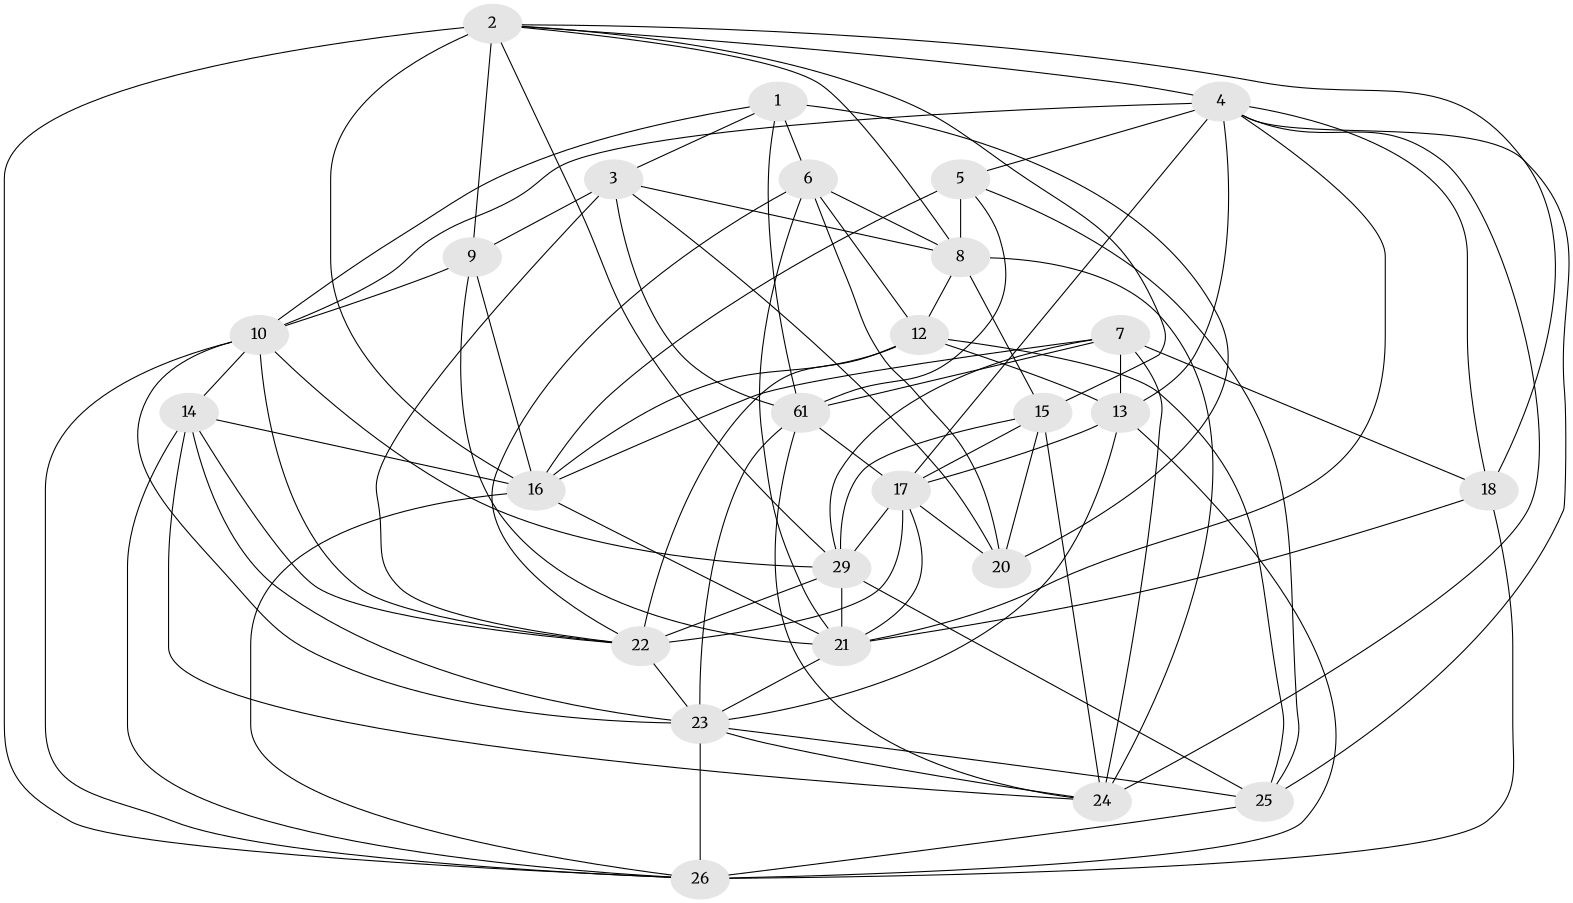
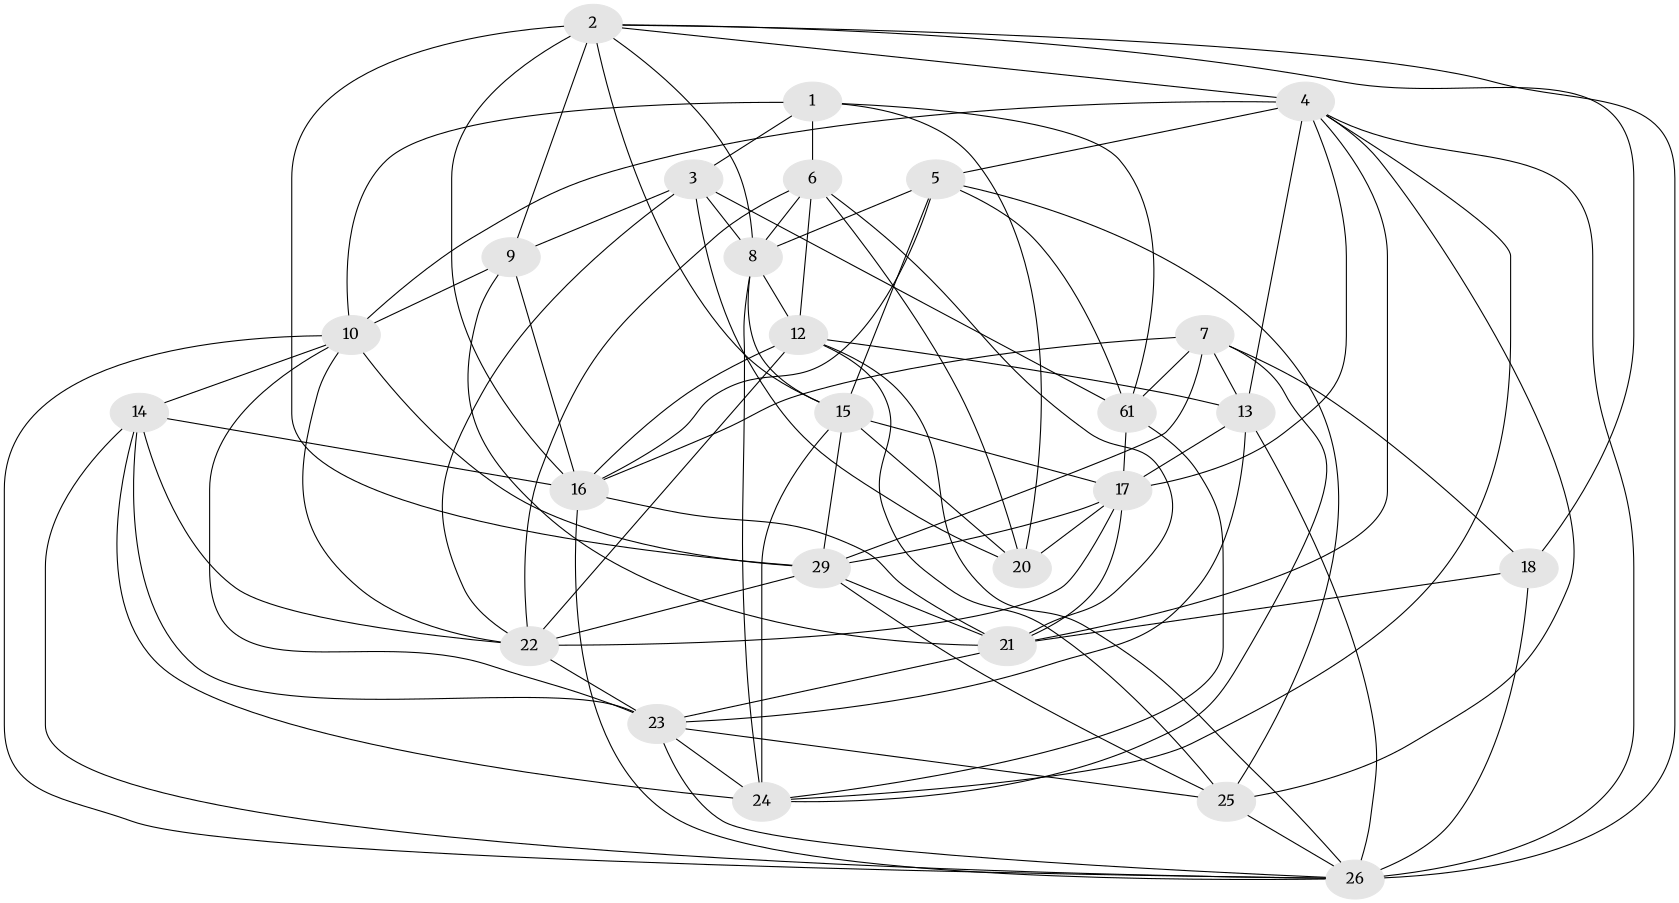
edge "4" -- "18": now "4" -- "26"
edge "5" -- "15": added
edge "61" -- "23": removed
edge "12" -- "26": added
